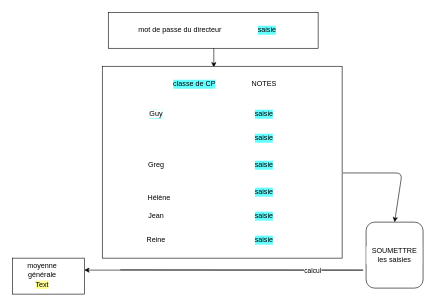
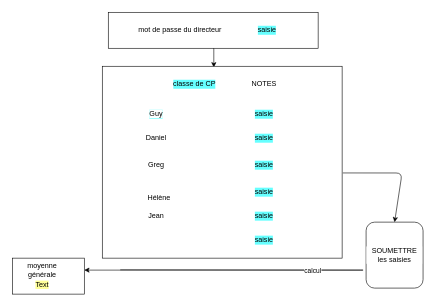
node "Daniel": added
node "Reine": removed
